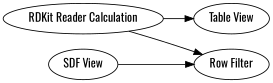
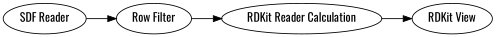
node "Table View": label "Table View" -> "RDKit View"
edge "RDKit Reader Calculation" -> "Row Filter": reversed
node "SDF View": label "SDF View" -> "SDF Reader"
